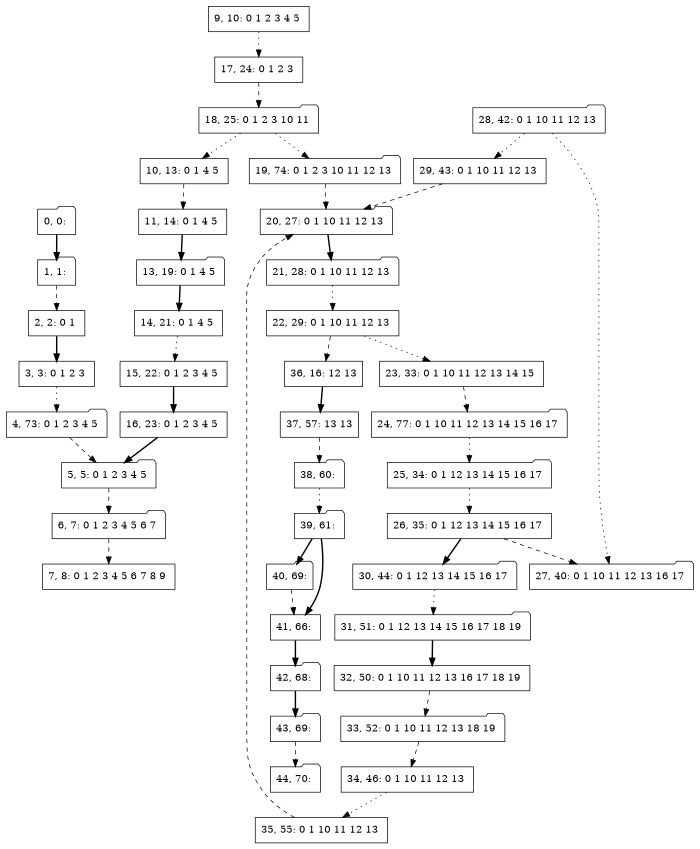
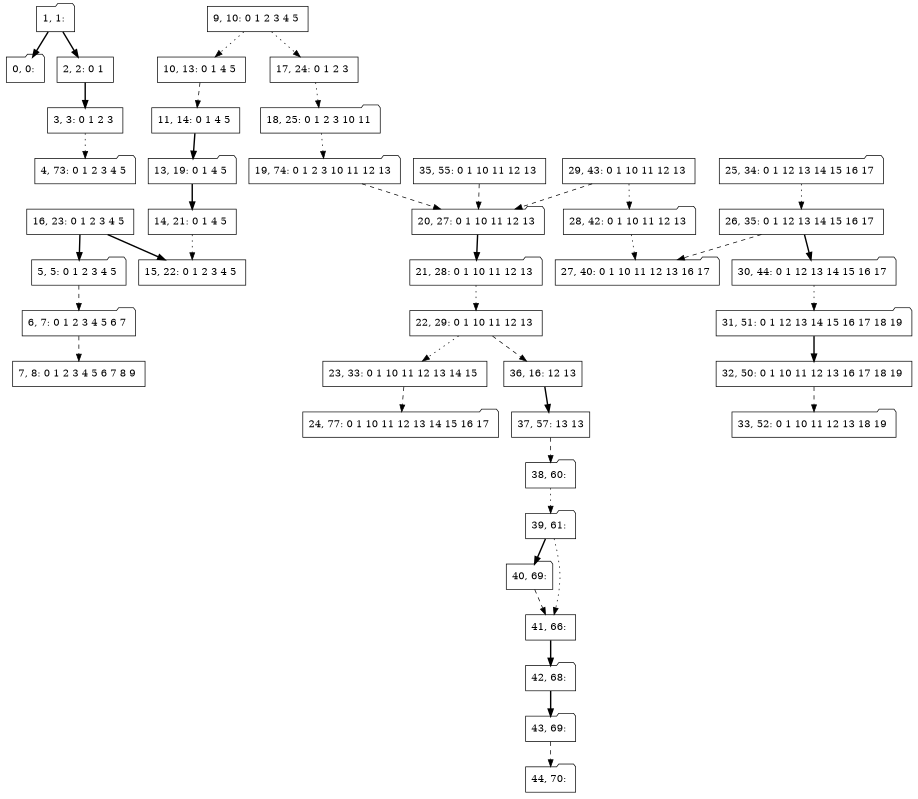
edge "17, 24: 0 1 2 3" -> "18, 25: 0 1 2 3 10 11": style dashed -> dotted
edge "28, 42: 0 1 10 11 12 13" -> "29, 43: 0 1 10 11 12 13": reversed
edge "18, 25: 0 1 2 3 10 11" -> "10, 13: 0 1 4 5": now "9, 10: 0 1 2 3 4 5" -> "10, 13: 0 1 4 5"
edge "0, 0:" -> "1, 1:": reversed
edge "1, 1:" -> "2, 2: 0 1": style dashed -> bold
edge "15, 22: 0 1 2 3 4 5" -> "16, 23: 0 1 2 3 4 5": reversed
edge "24, 77: 0 1 10 11 12 13 14 15 16 17" -> "25, 34: 0 1 12 13 14 15 16 17": removed
edge "4, 73: 0 1 2 3 4 5" -> "5, 5: 0 1 2 3 4 5": removed
edge "39, 61:" -> "41, 66:": style bold -> dotted
node "34, 46: 0 1 10 11 12 13": removed
